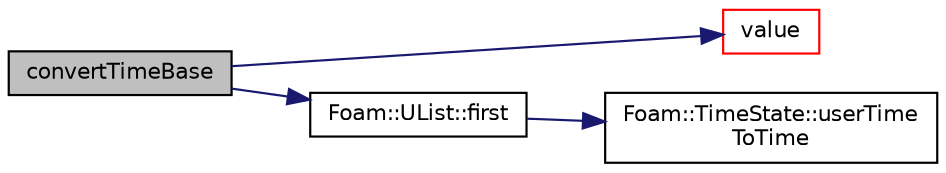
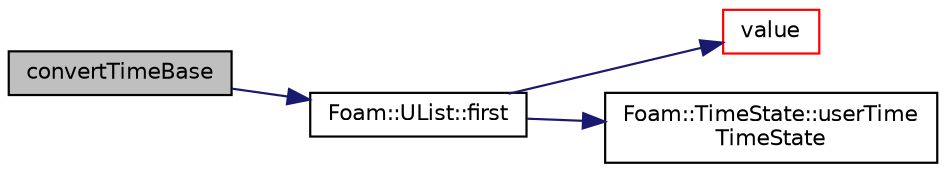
edge "convertTimeBase" -> "value": now "Foam::UList::first" -> "value"
node "Foam::TimeState::userTime ToTime": label "Foam::TimeState::userTime ToTime" -> "Foam::TimeState::userTime TimeState"
